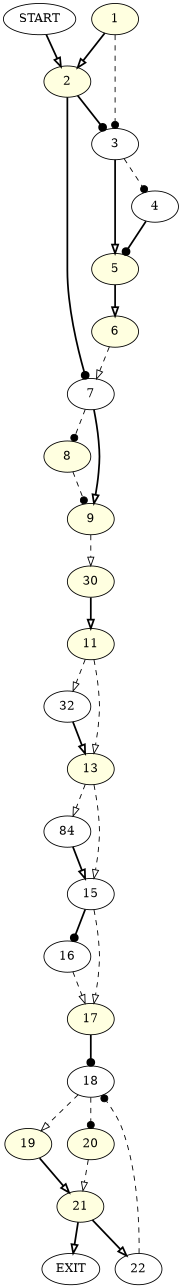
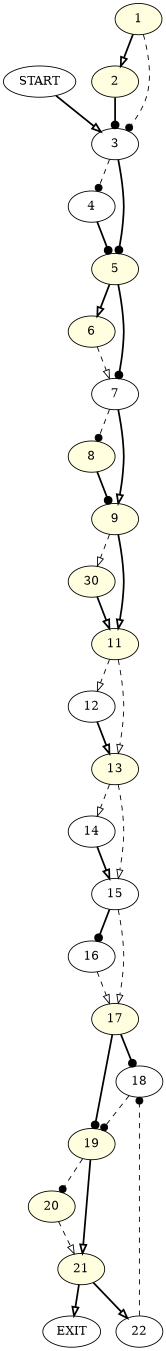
edge "START" -> "2": now "START" -> "3"
edge "3" -> "5": arrowhead onormal -> dot
edge "2" -> "7": now "5" -> "7"
edge "8" -> "9": style dashed -> bold
edge "9" -> "11": added
node "32": label "32" -> "12"
node "84": label "84" -> "14"
edge "17" -> "19": added
edge "18" -> "20": now "19" -> "20"
edge "18" -> "19": arrowhead onormal -> dot
